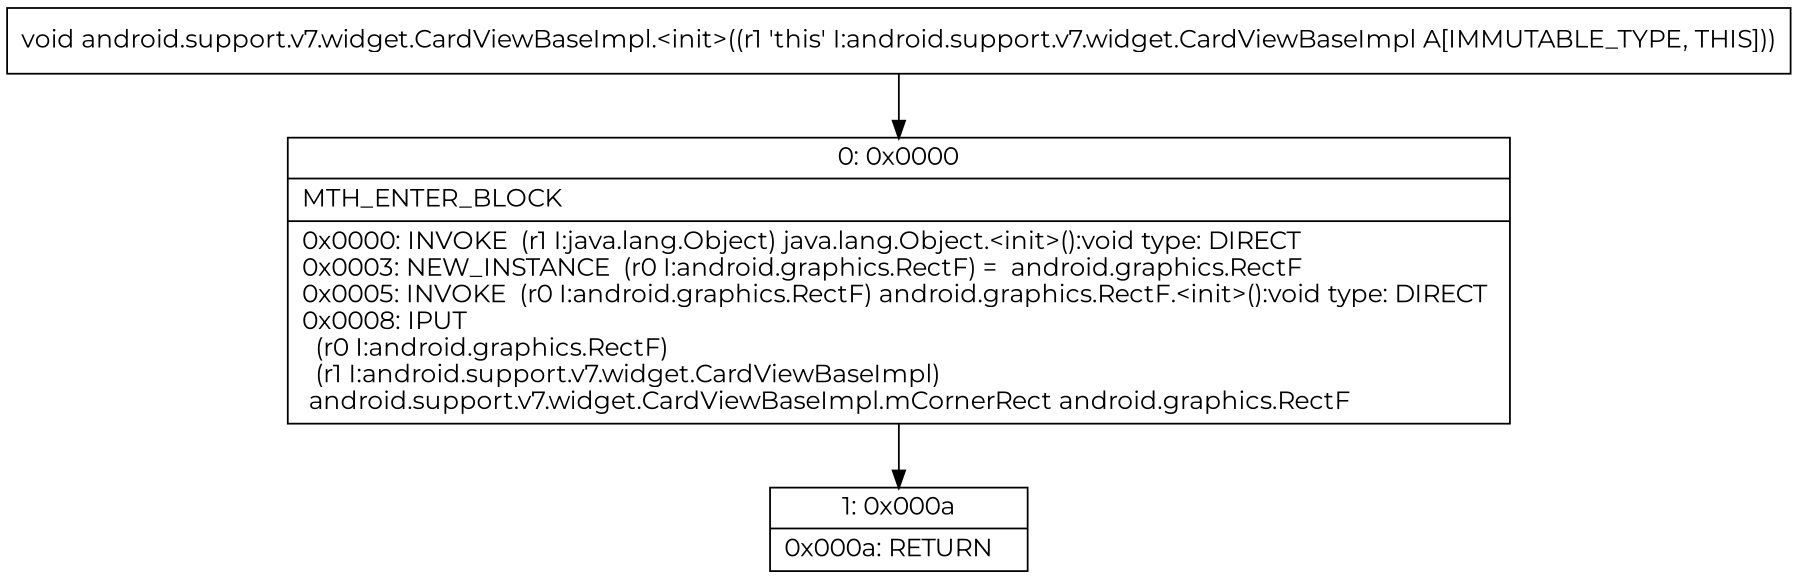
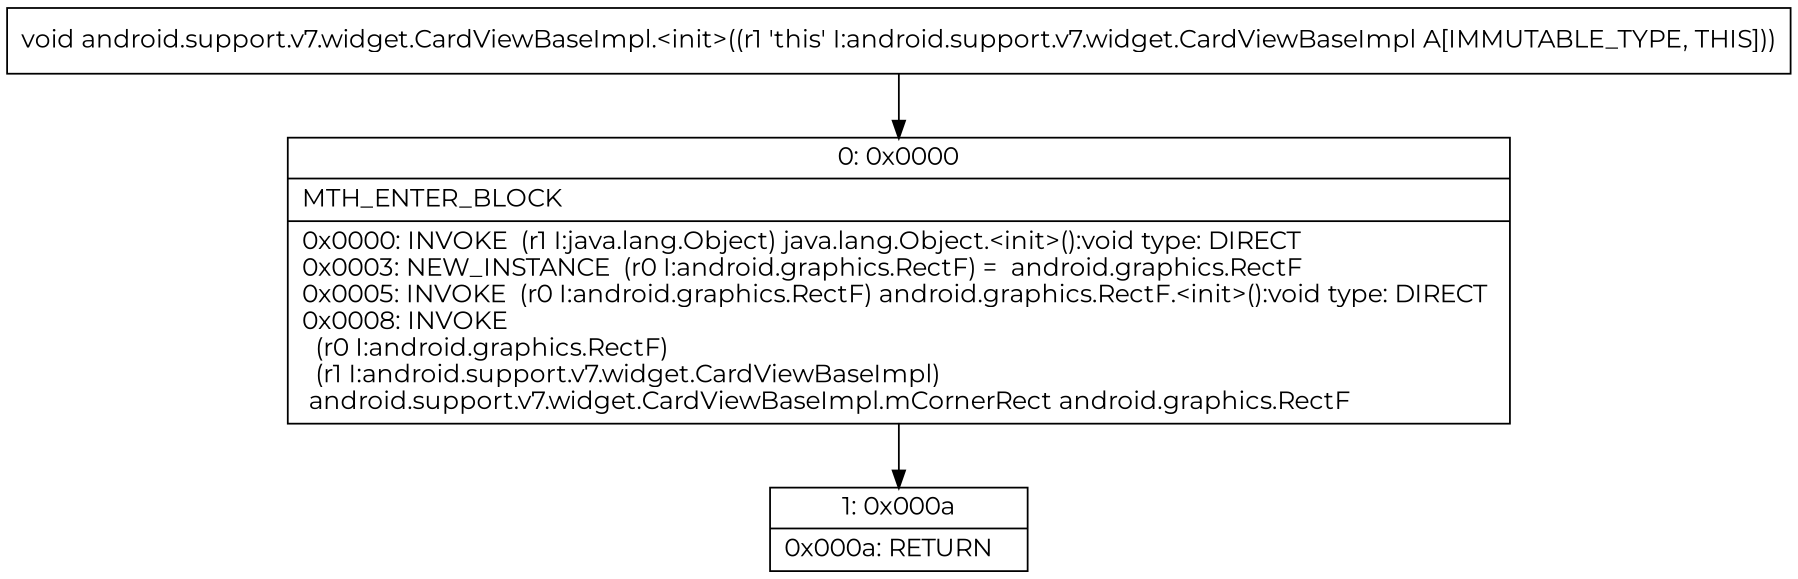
node "0: 0x0000": text "0x0008: IPUT" -> "0x0008: INVOKE"
